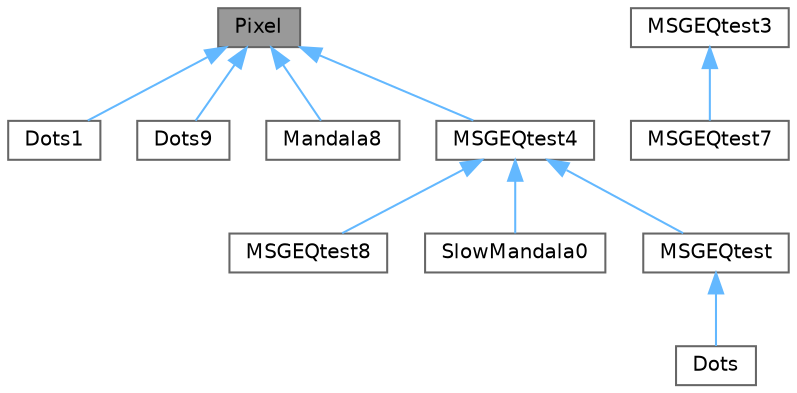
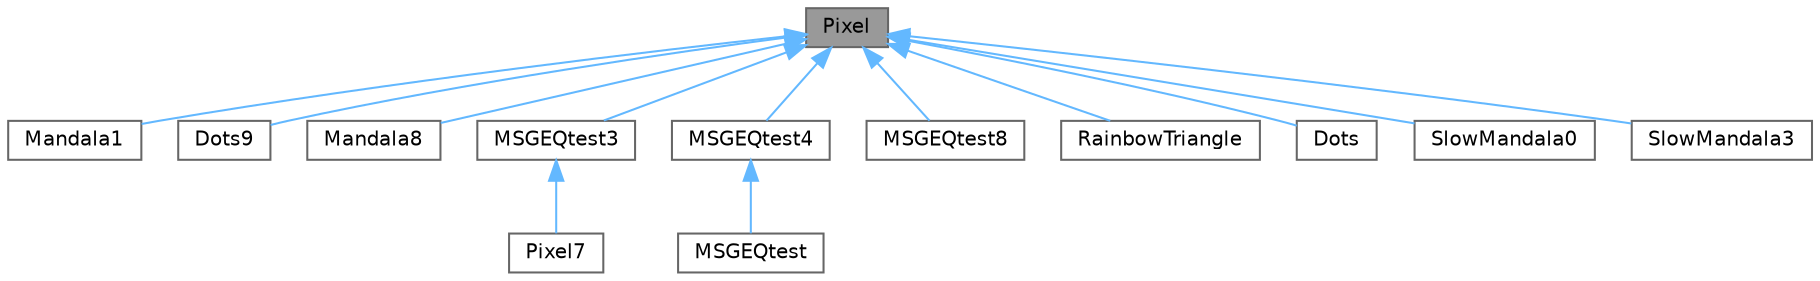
edge "MSGEQtest3" -> "Pixel": added
node "Dots1": label "Dots1" -> "Mandala1"
node "MSGEQtest7": label "MSGEQtest7" -> "Pixel7"
node "RainbowTriangle": added
node "SlowMandala3": added
edge "MSGEQtest8" -> "MSGEQtest4": now "MSGEQtest8" -> "Pixel"
edge "SlowMandala0" -> "MSGEQtest4": now "SlowMandala0" -> "Pixel"
edge "Dots" -> "MSGEQtest": now "Dots" -> "Pixel"
